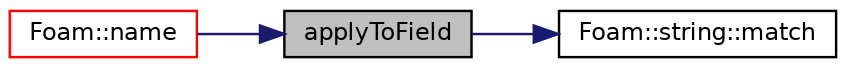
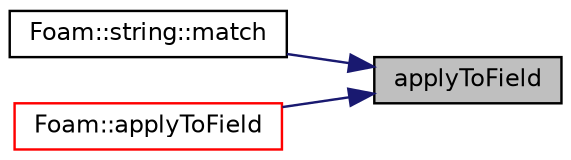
node "Foam::name": label "Foam::name" -> "Foam::applyToField"
edge "applyToField" -> "Foam::string::match": reversed
